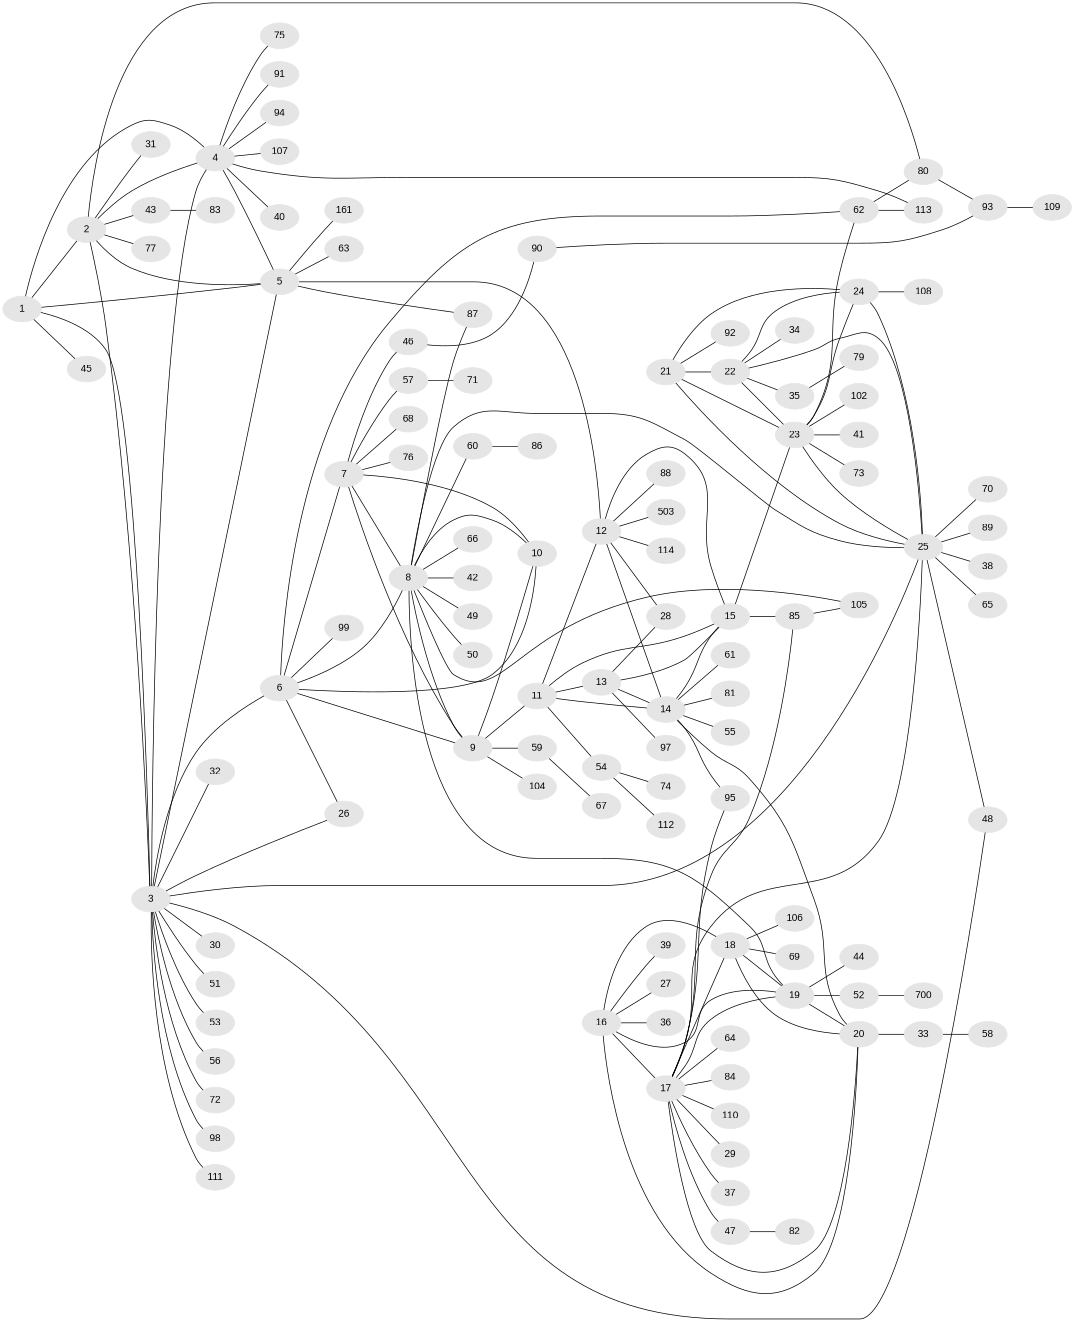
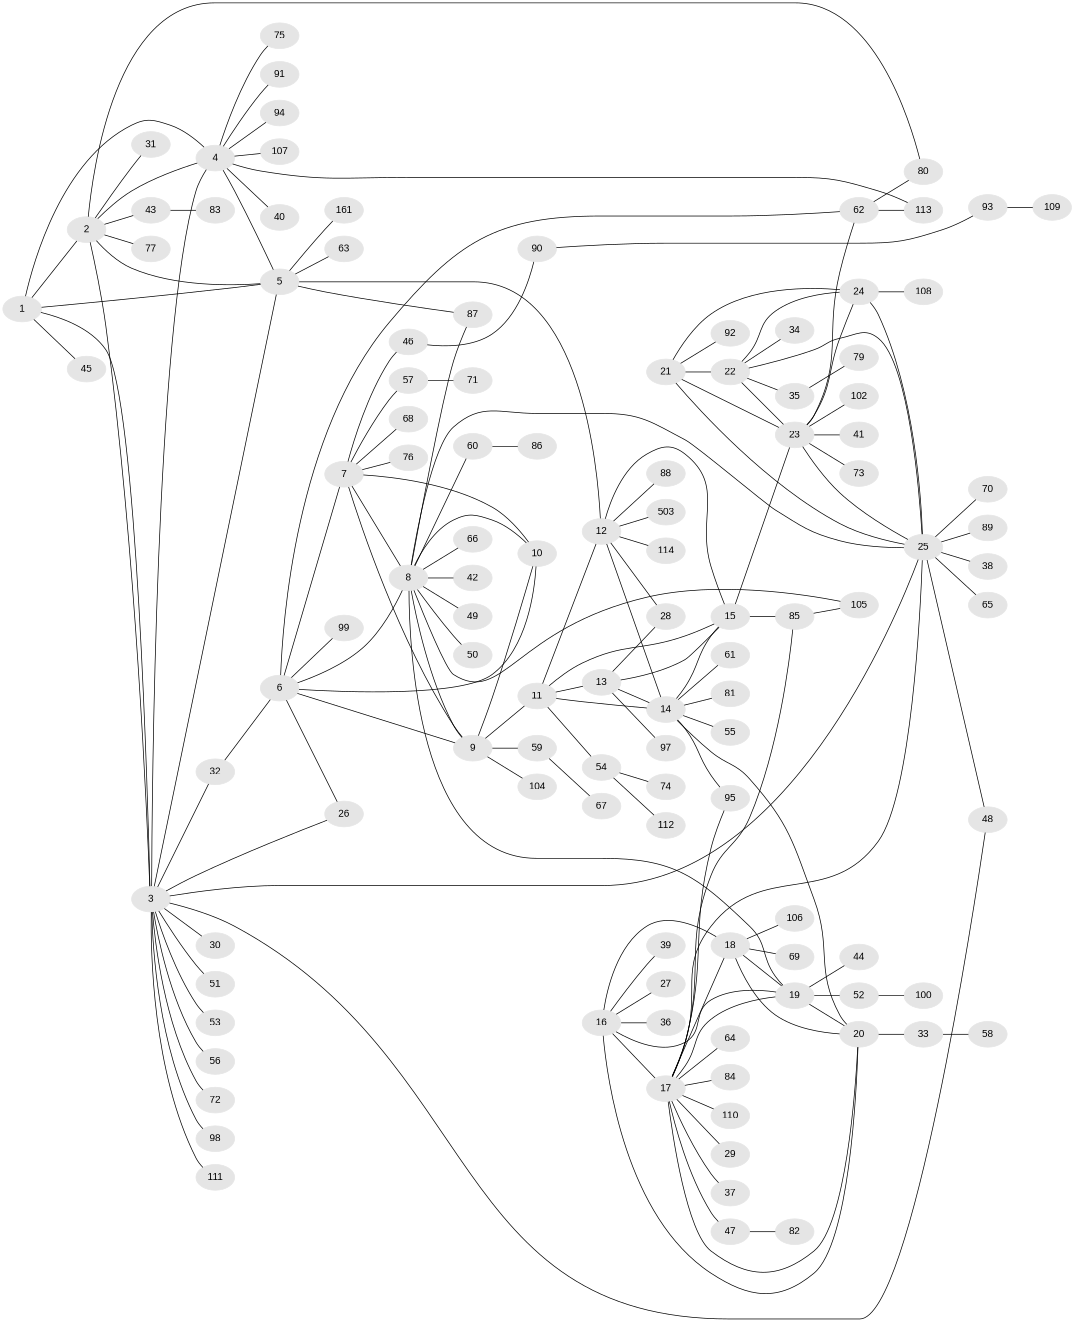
edge "80" -- "93": removed
edge "6" -- "3": now "6" -- "32"
node "700": label "700" -> "100"
